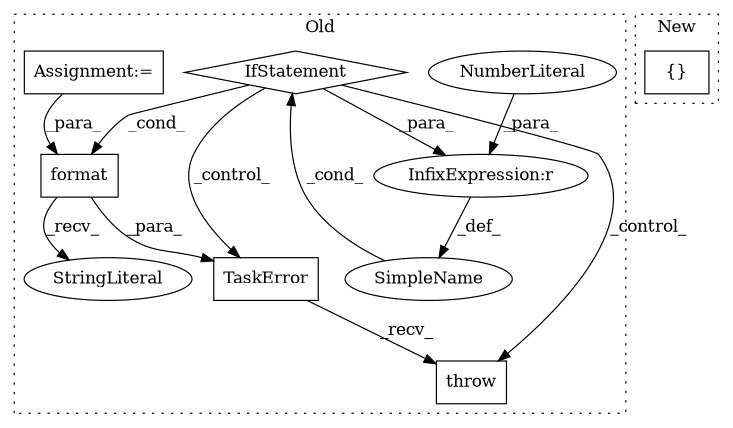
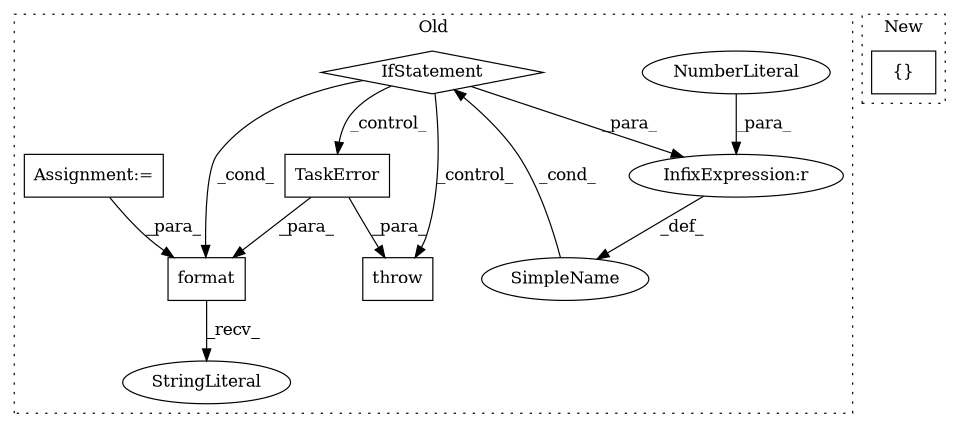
edge "format" -> "TaskError": reversed
edge "TaskError" -> "throw": label "_recv_" -> "_para_"
